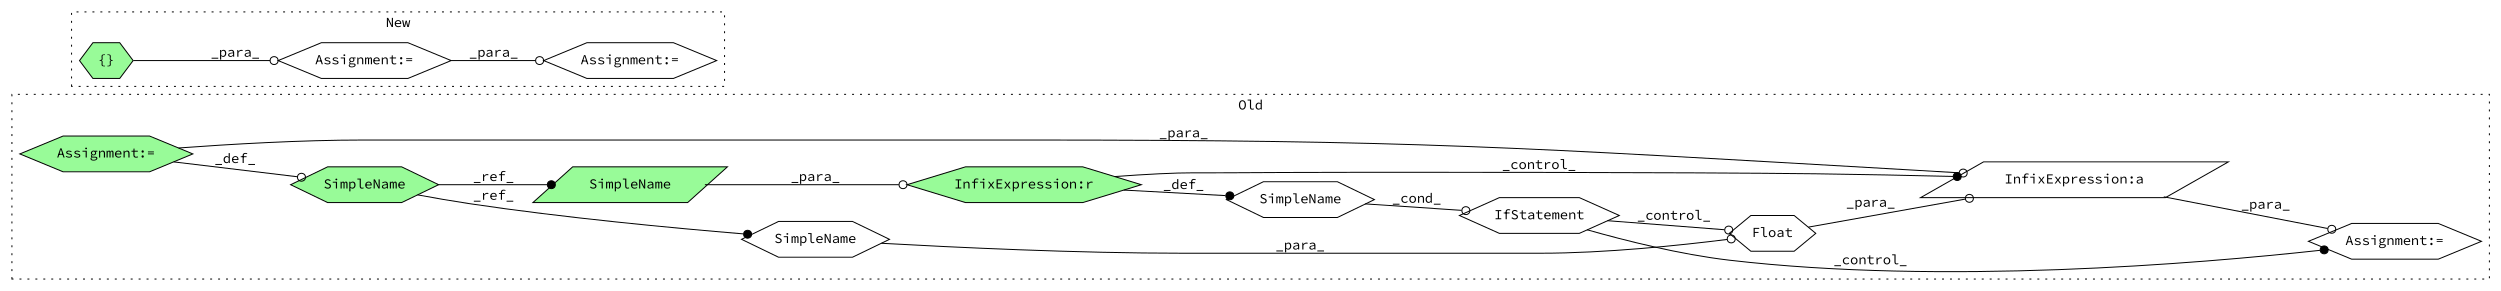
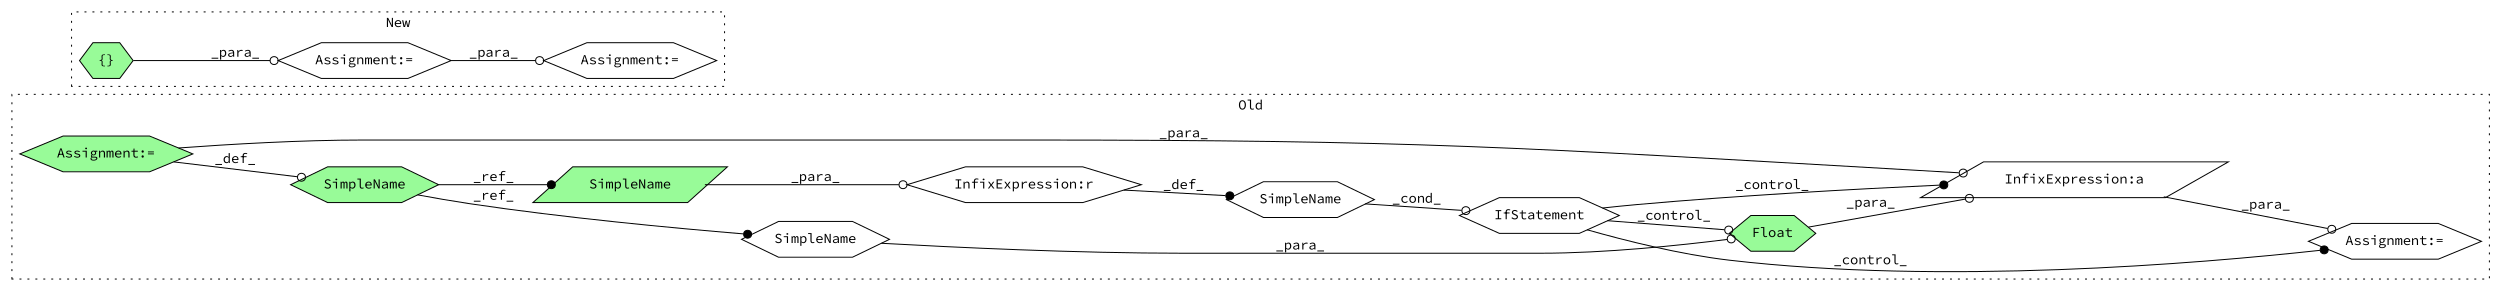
edge "InfixExpression:r" -> "InfixExpression:a": now "IfStatement" -> "InfixExpression:a"
node "InfixExpression:r": fillcolor palegreen -> white
node "Float": fillcolor white -> palegreen
